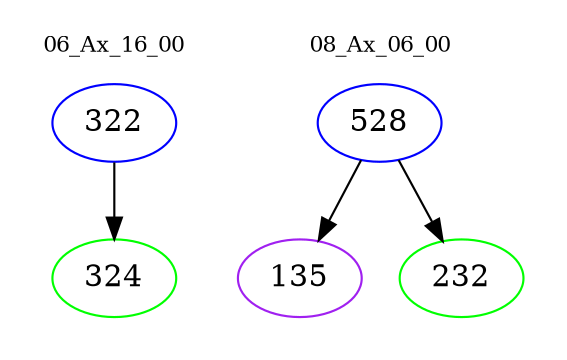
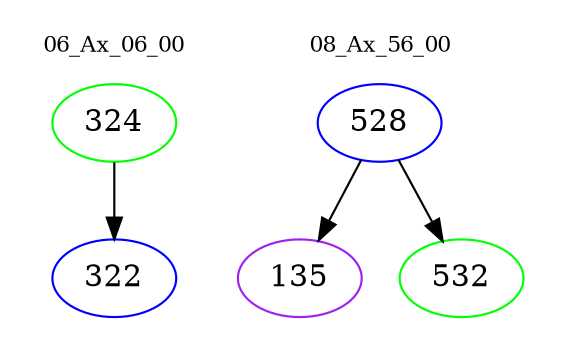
cluster "06_Ax_16_00": label "06_Ax_16_00" -> "06_Ax_06_00"
cluster "08_Ax_06_00": label "08_Ax_06_00" -> "08_Ax_56_00"
edge "322" -> "324": reversed
node "232": label "232" -> "532"
